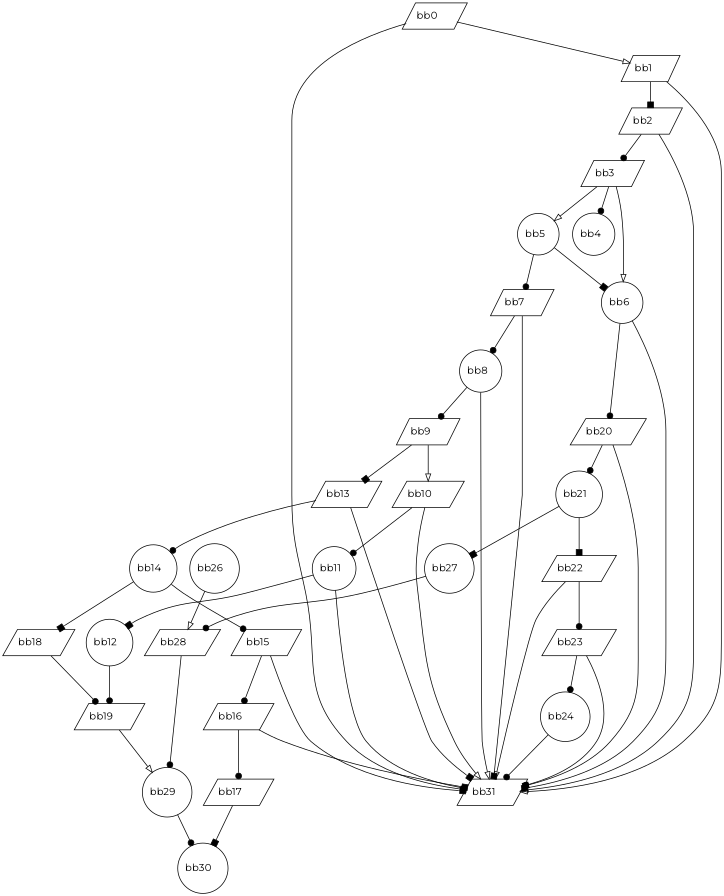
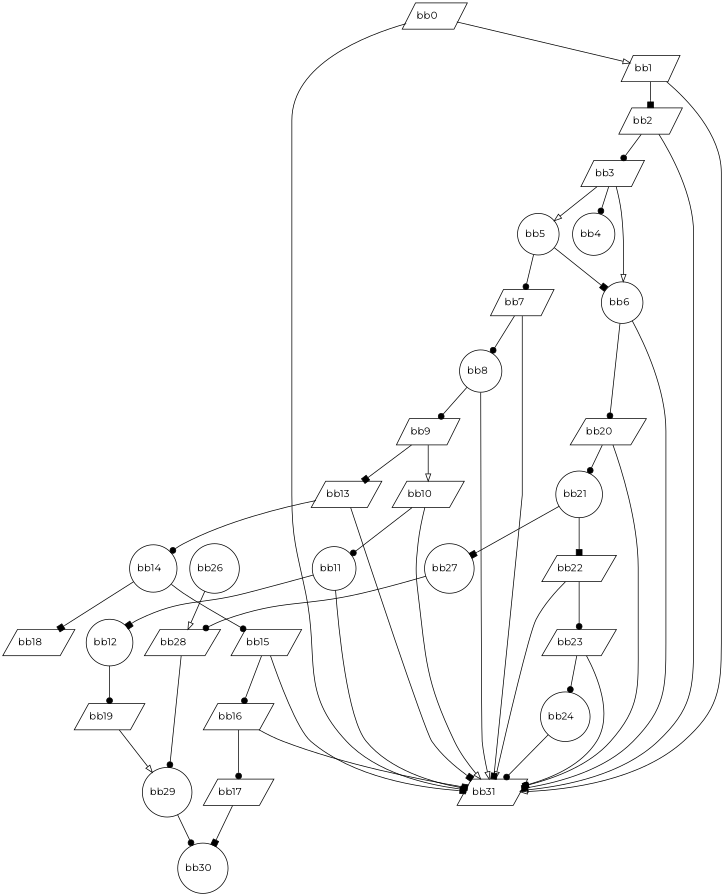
edge "bb18" -> "bb19": removed
